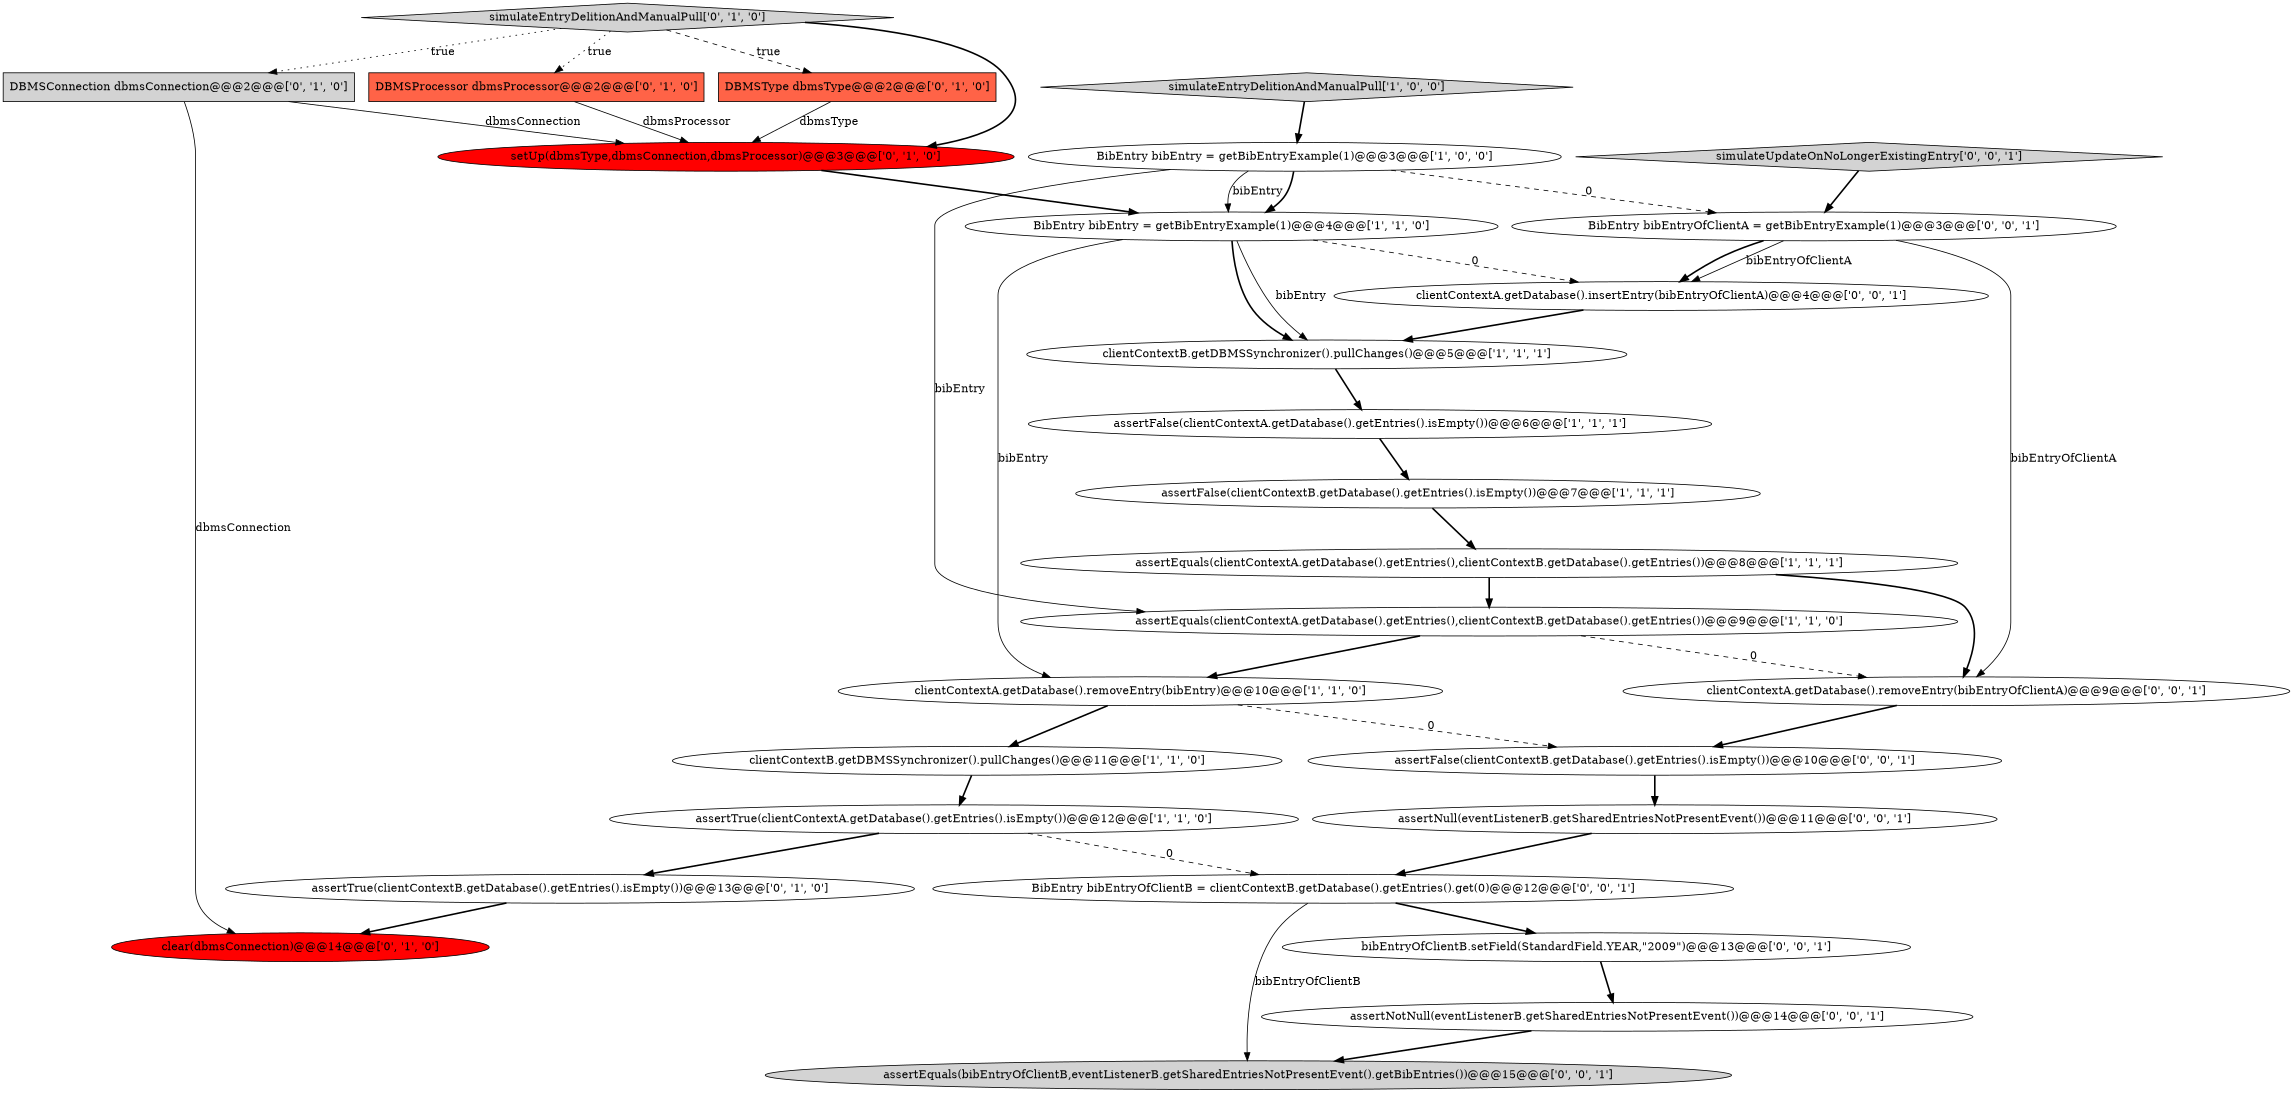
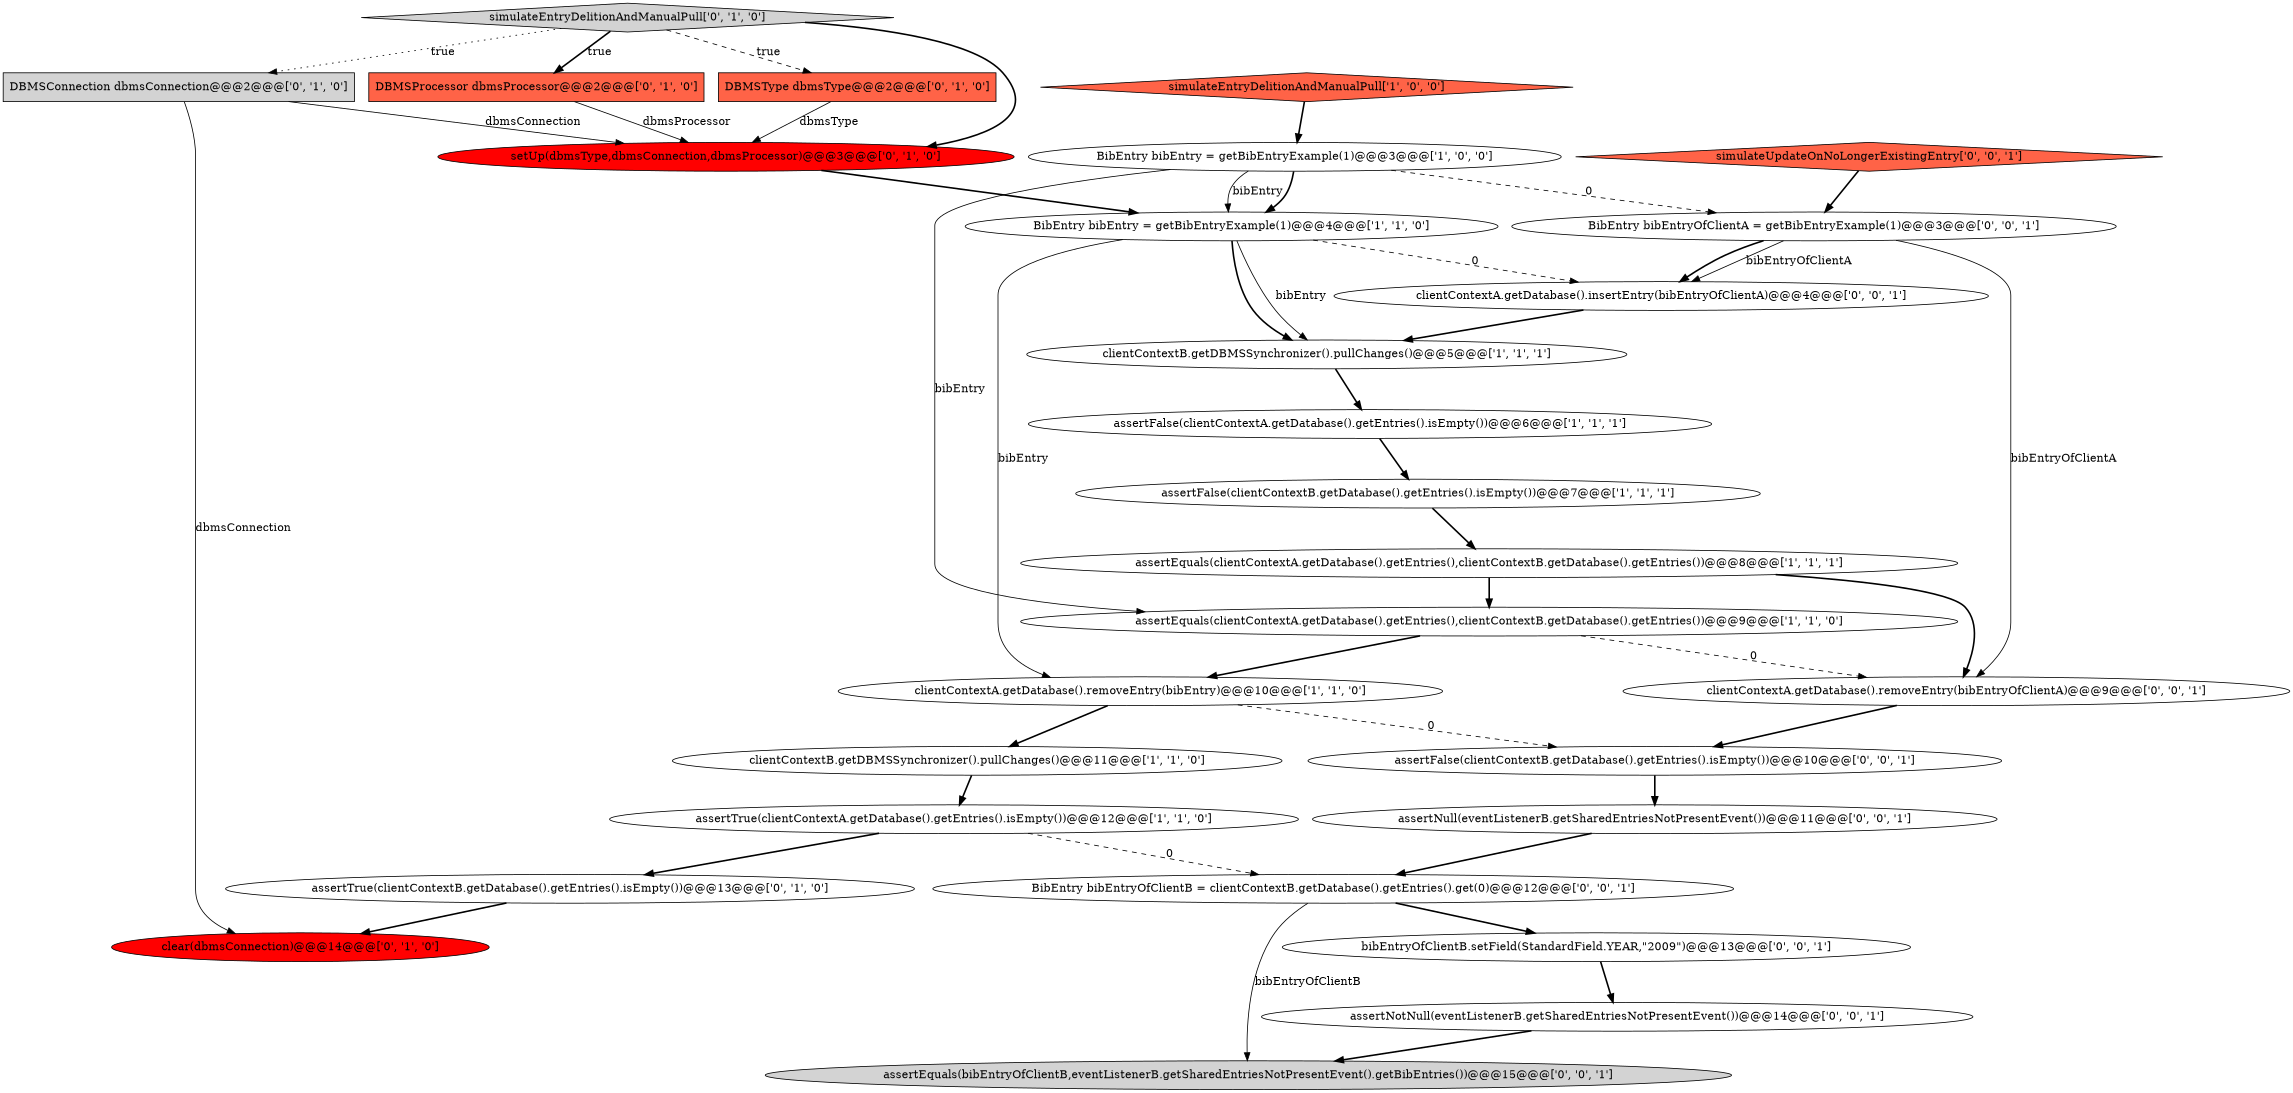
edge "simulateEntryDelitionAndManualPull['0', '1', '0']" -> "DBMSProcessor dbmsProcessor@@@2@@@['0', '1', '0']": style dotted -> bold
node "simulateEntryDelitionAndManualPull['1', '0', '0']": fillcolor lightgray -> tomato
node "simulateUpdateOnNoLongerExistingEntry['0', '0', '1']": fillcolor lightgray -> tomato
